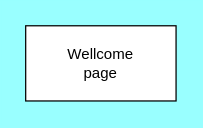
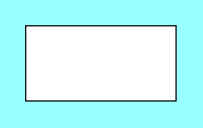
node "Wellcome page": removed
